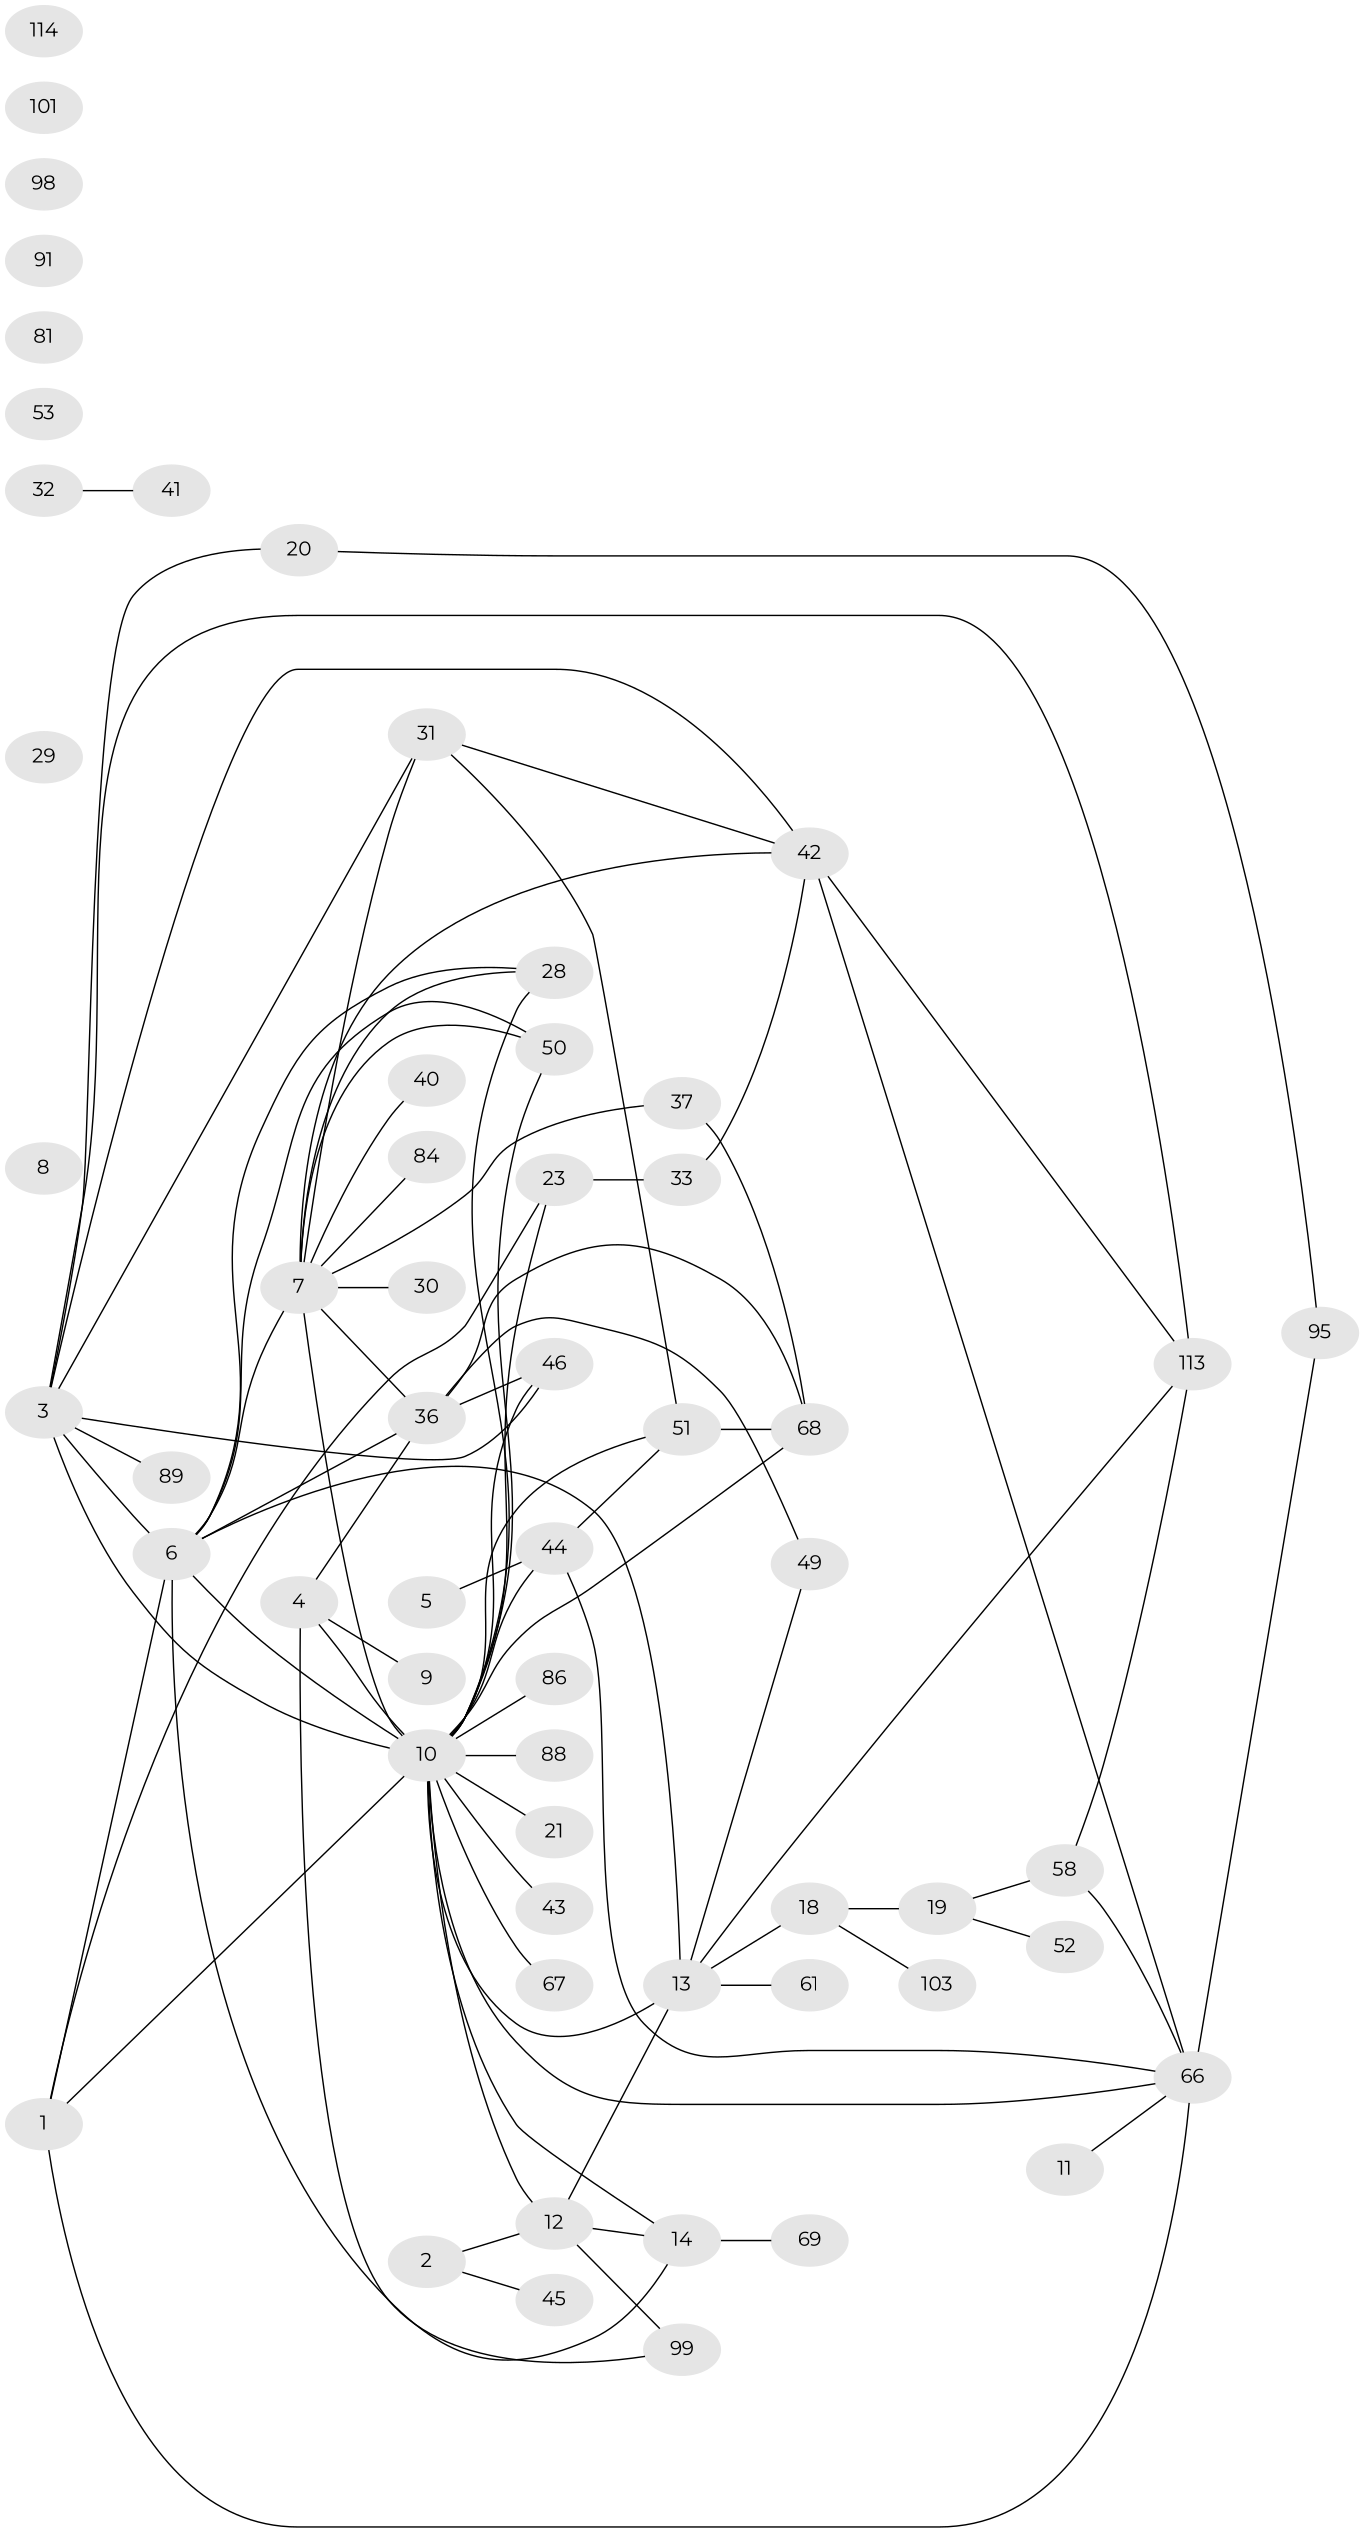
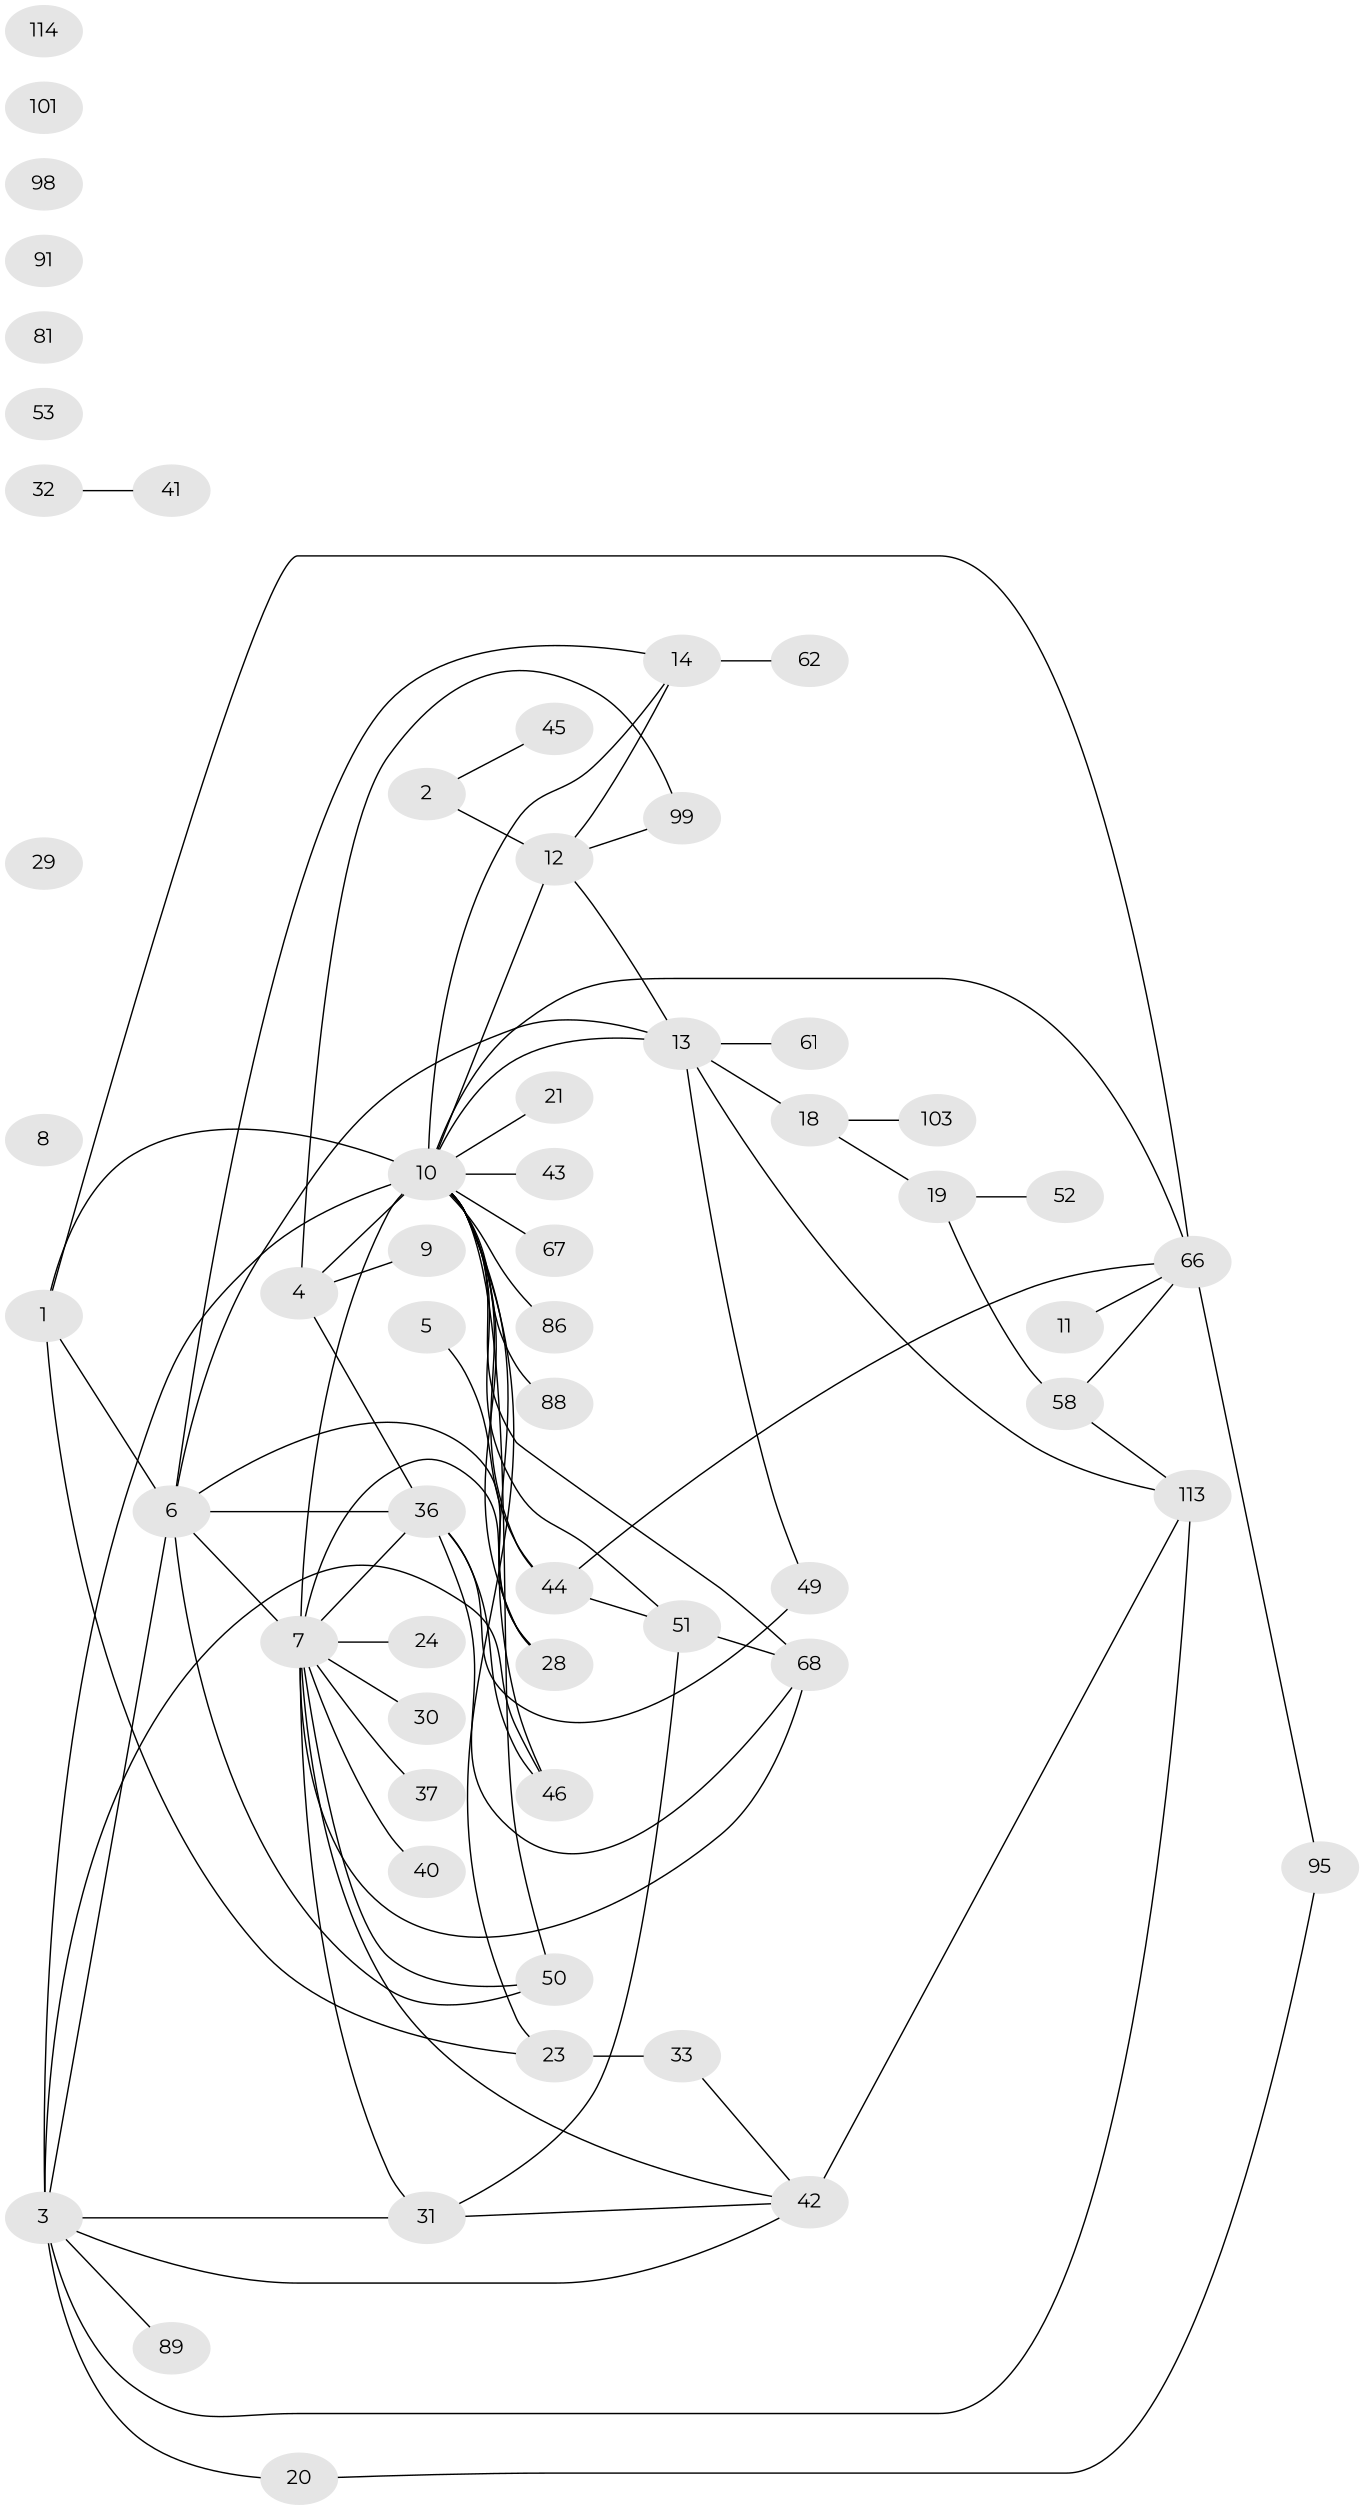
node "84": label "84" -> "24"
edge "37" -- "68": now "7" -- "68"
edge "42" -- "66": removed
edge "6" -- "10": removed
node "69": label "69" -> "62"
